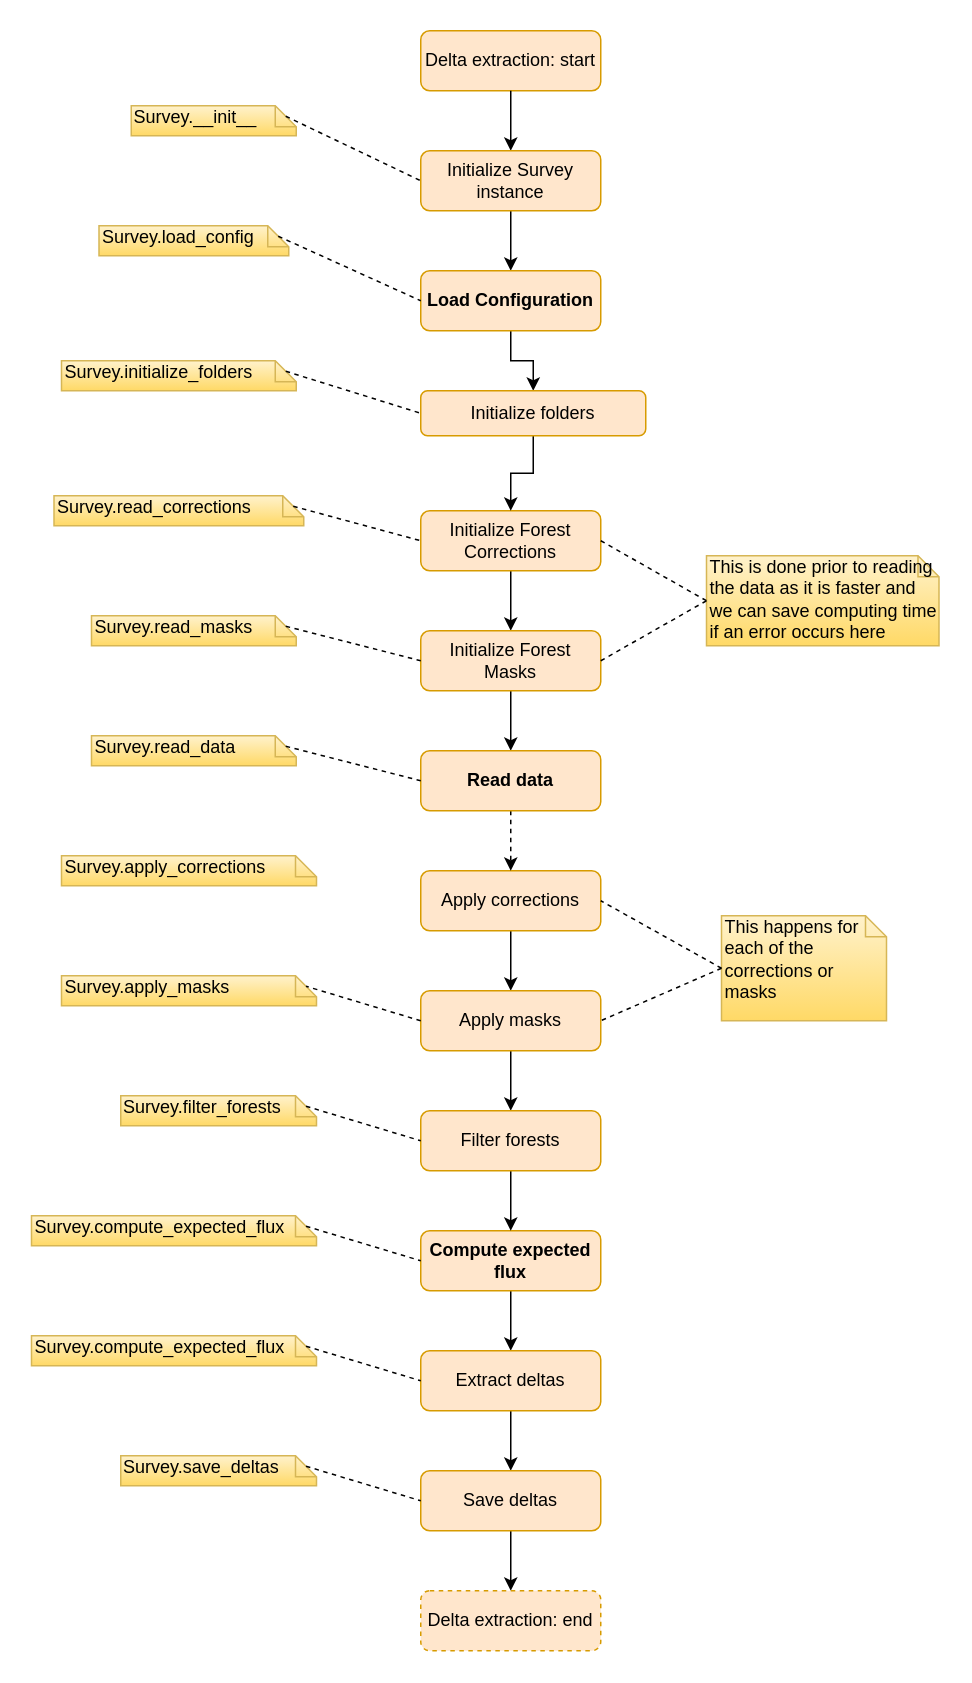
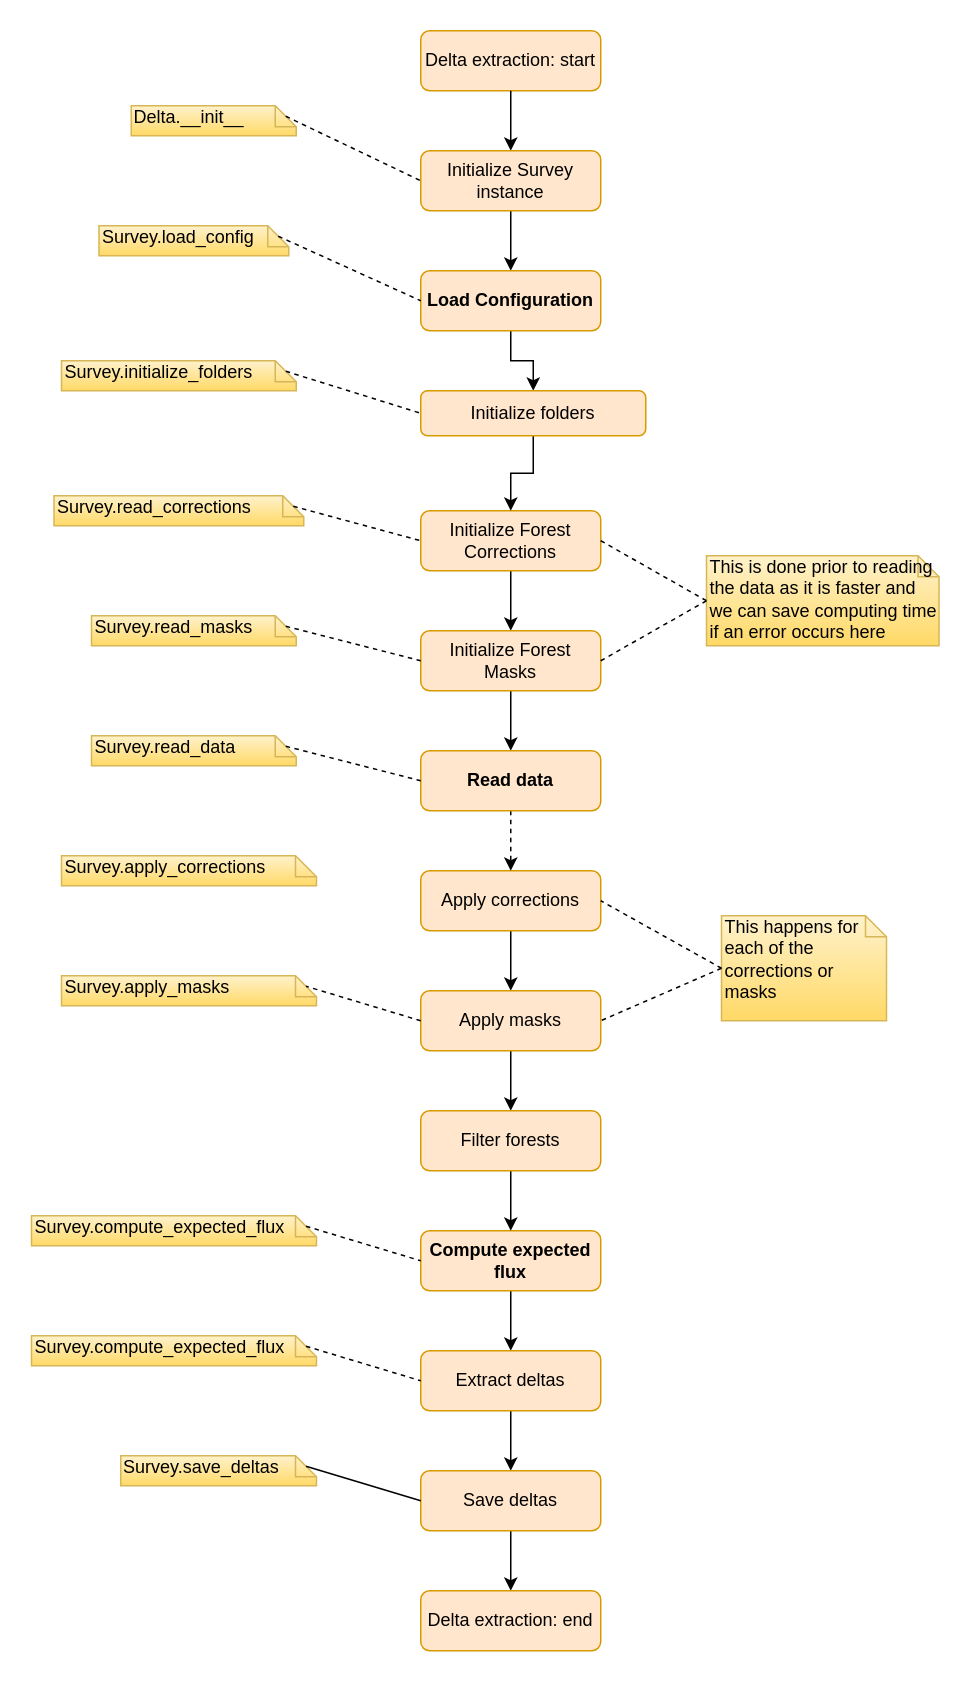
node "Survey.__init__": label "Survey.__init__" -> "Delta.__init__"
node "Survey.filter_forests": removed
edge "Survey.filter_forests" -- "Filter forests": removed
edge "Survey.save_deltas" -- "Save deltas": style dashed -> solid
node "Delta extraction: end": style dashed -> solid
